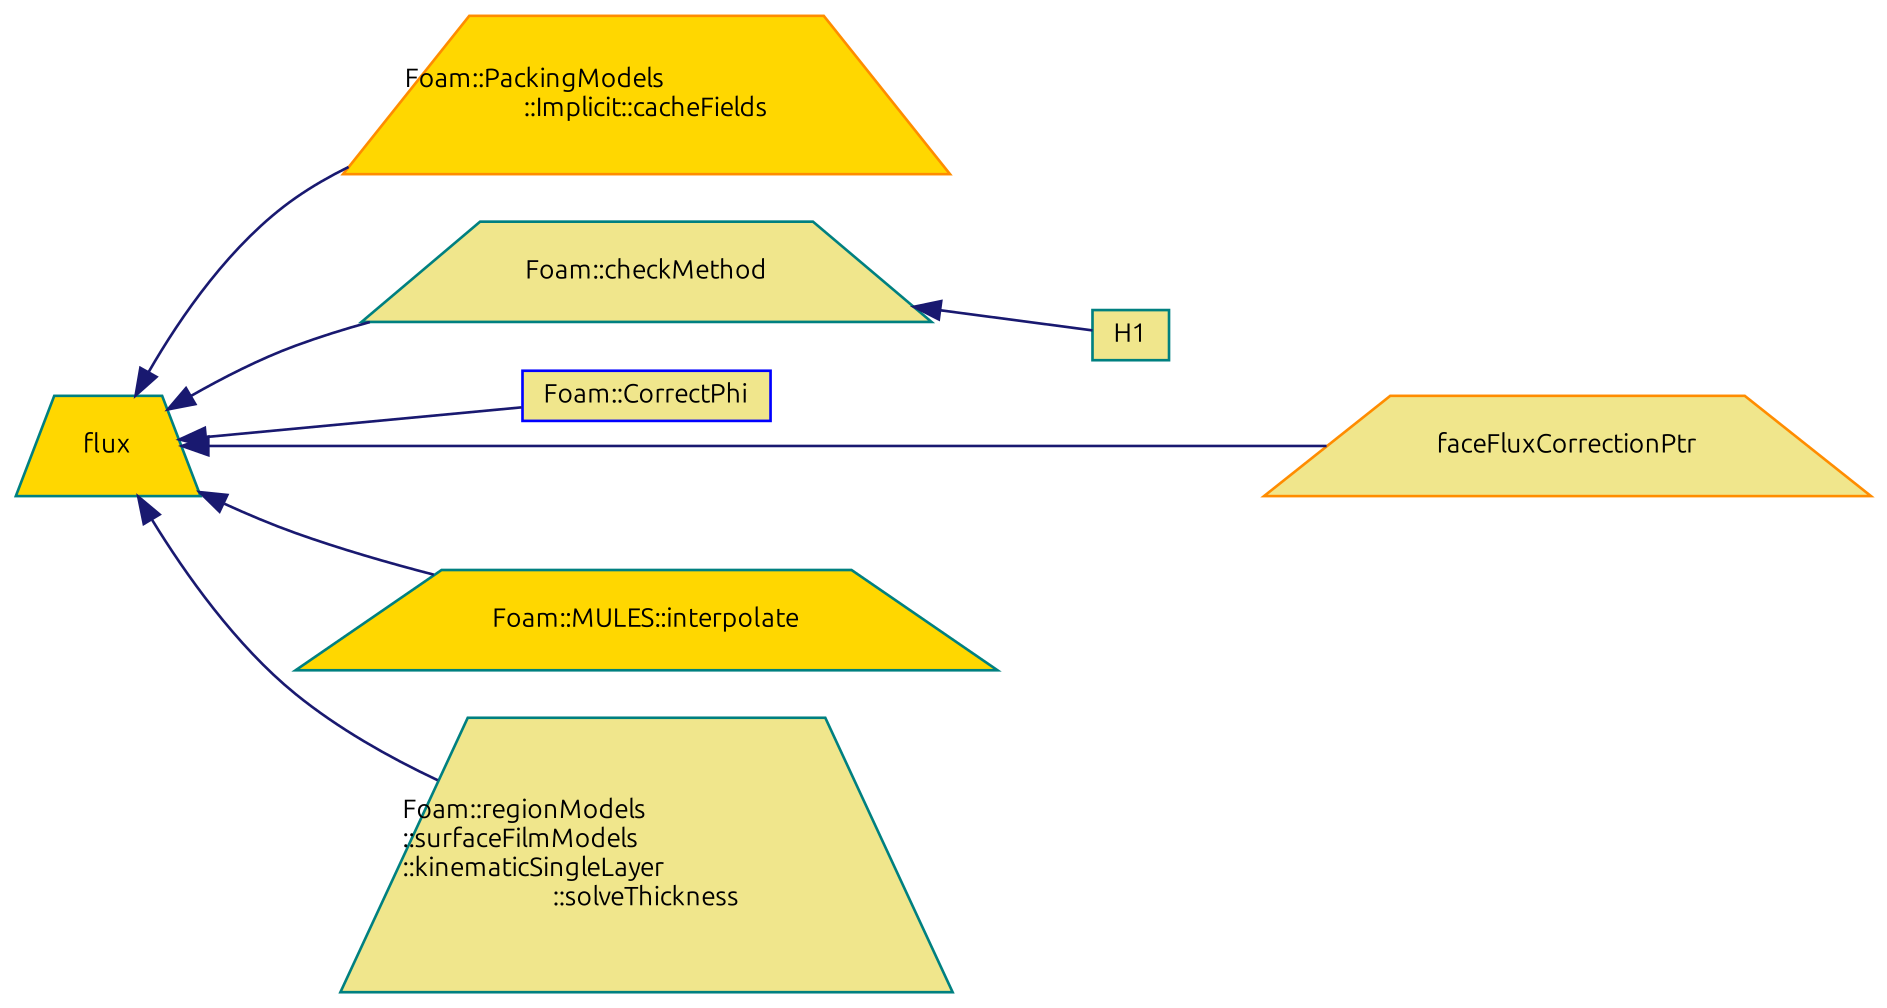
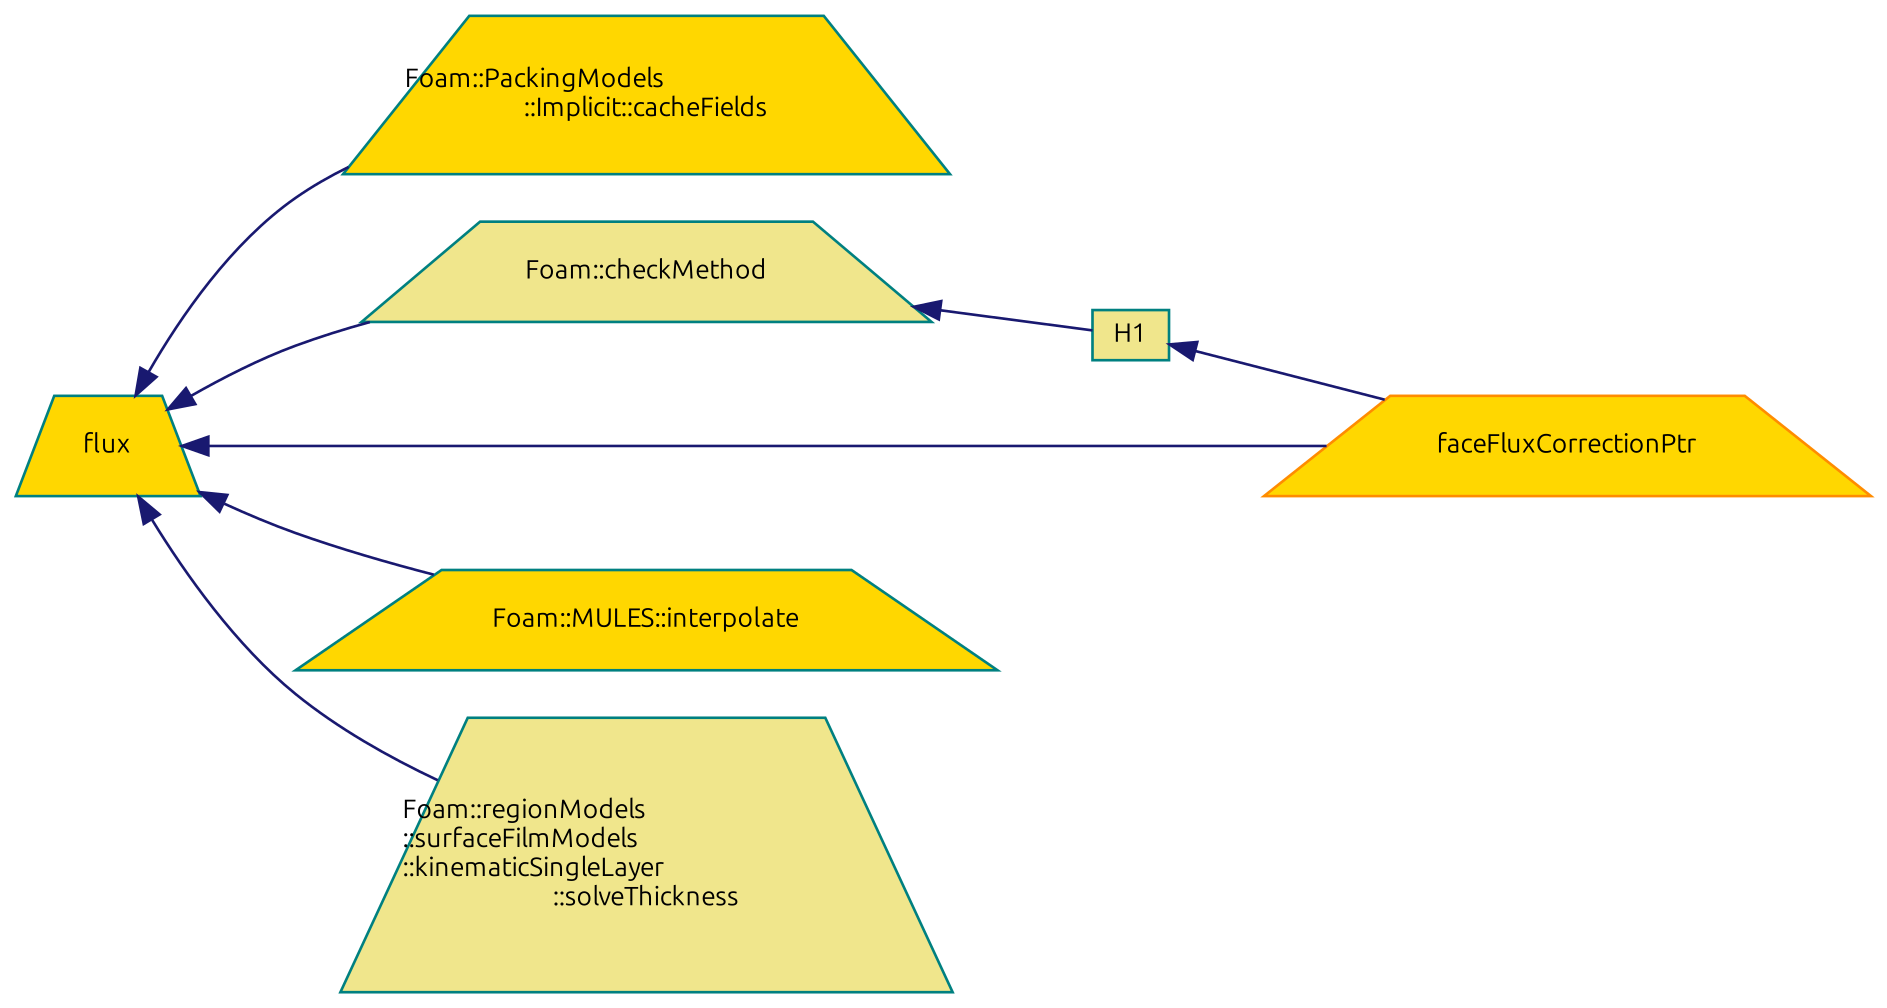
node "Foam::PackingModels ::Implicit::cacheFields": color darkorange -> teal
edge "faceFluxCorrectionPtr" -> "H1": added
node "Foam::CorrectPhi": removed
node "faceFluxCorrectionPtr": fillcolor khaki -> gold
